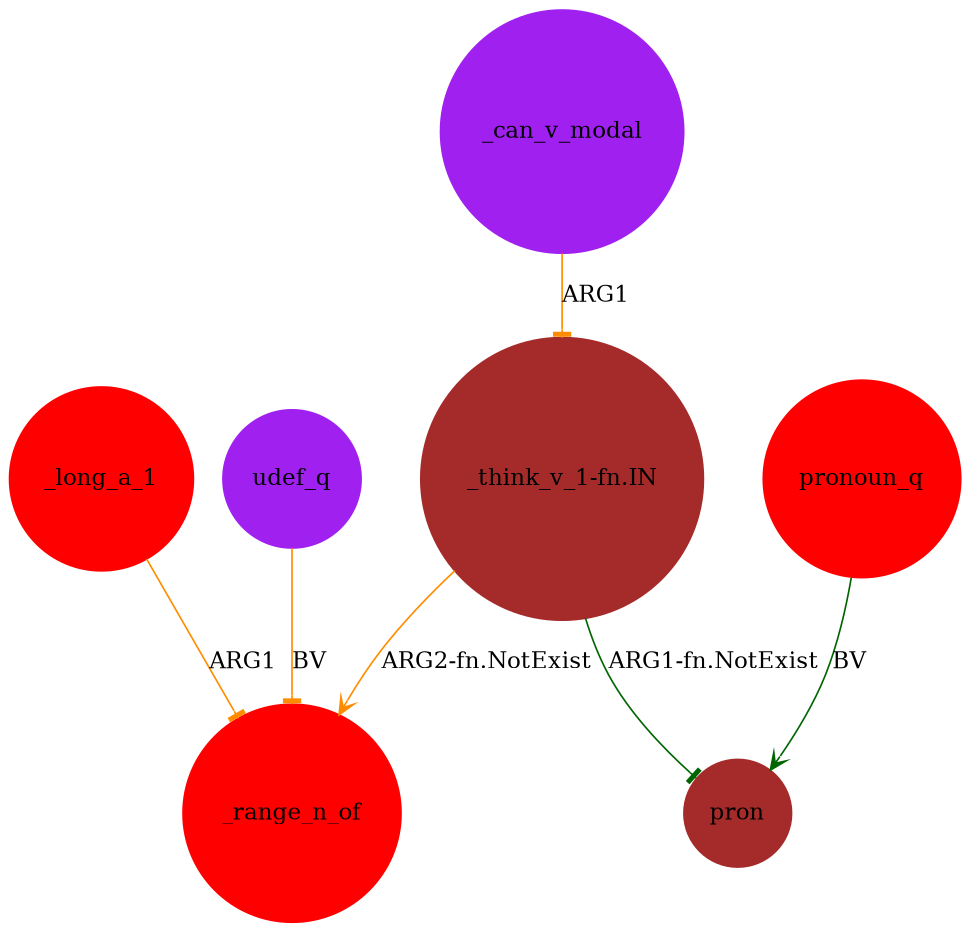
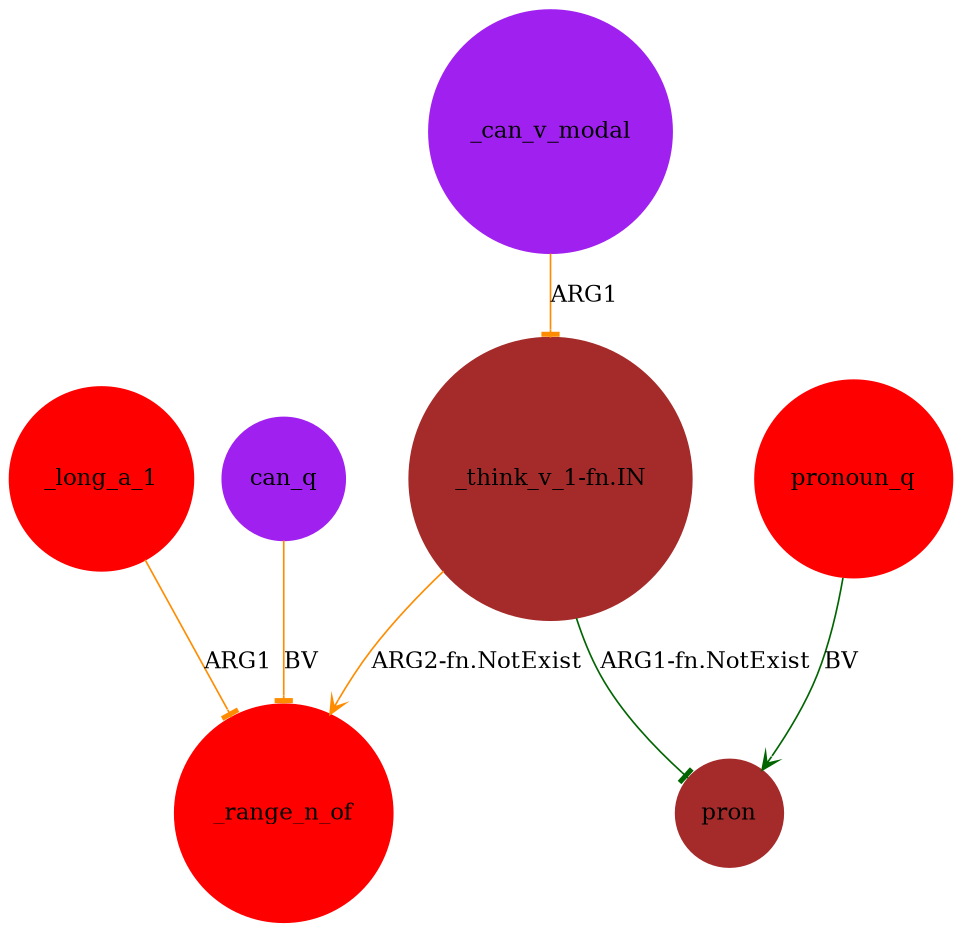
node "udef_q": label "udef_q" -> "can_q"
